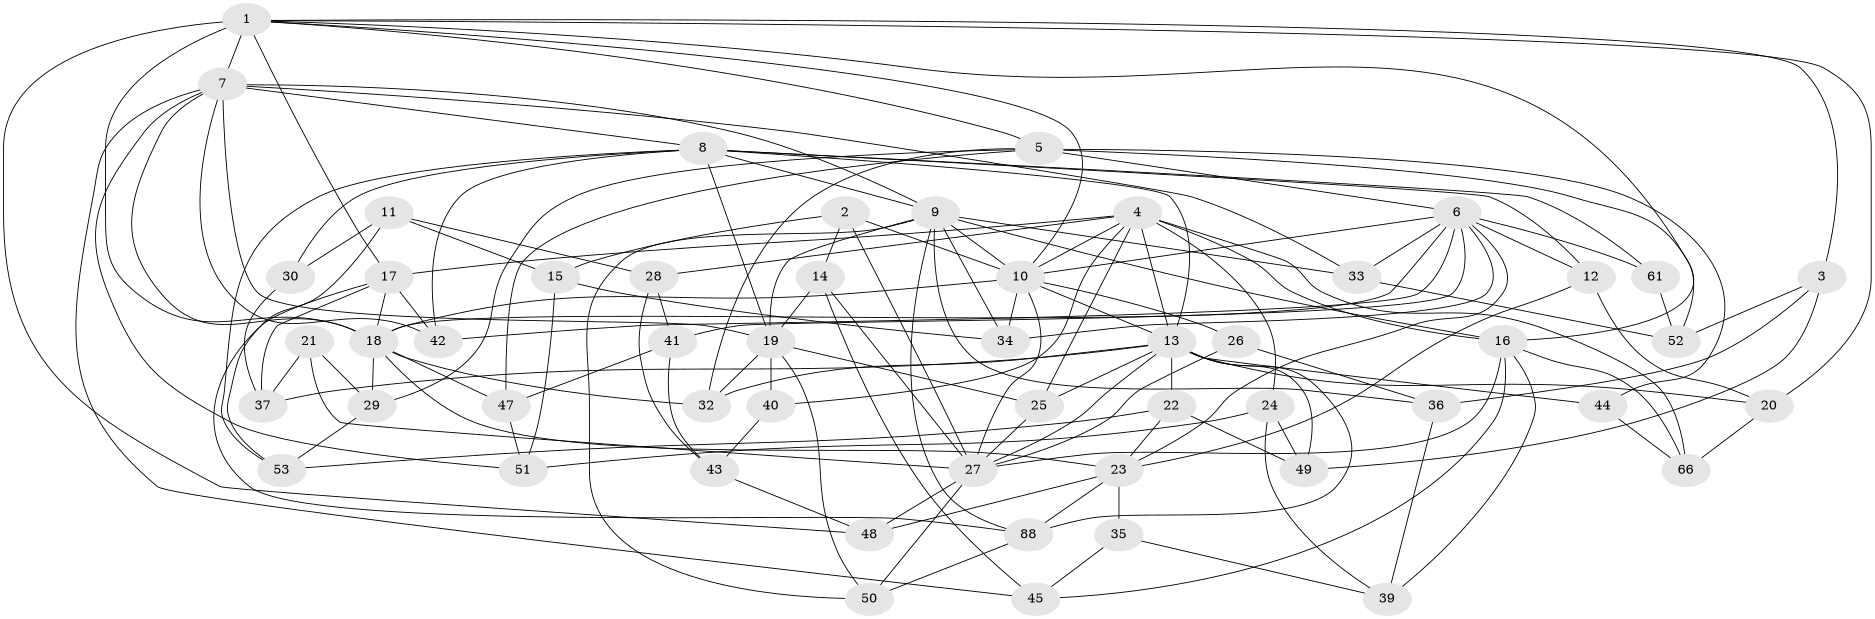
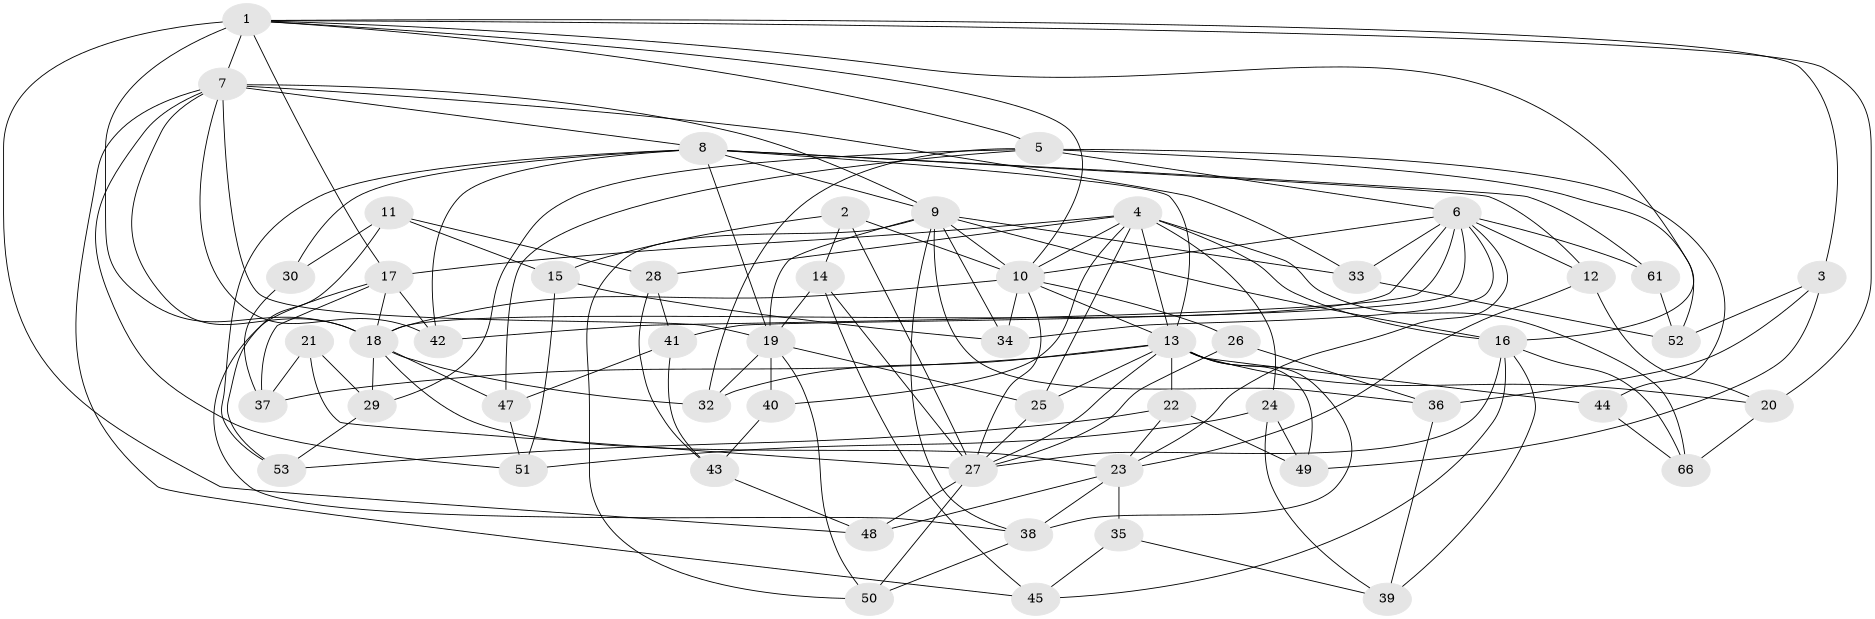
node "88": label "88" -> "38"
